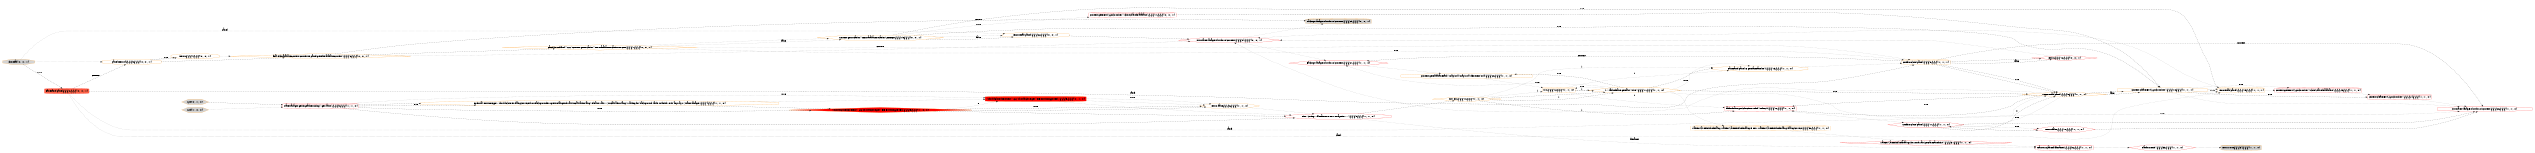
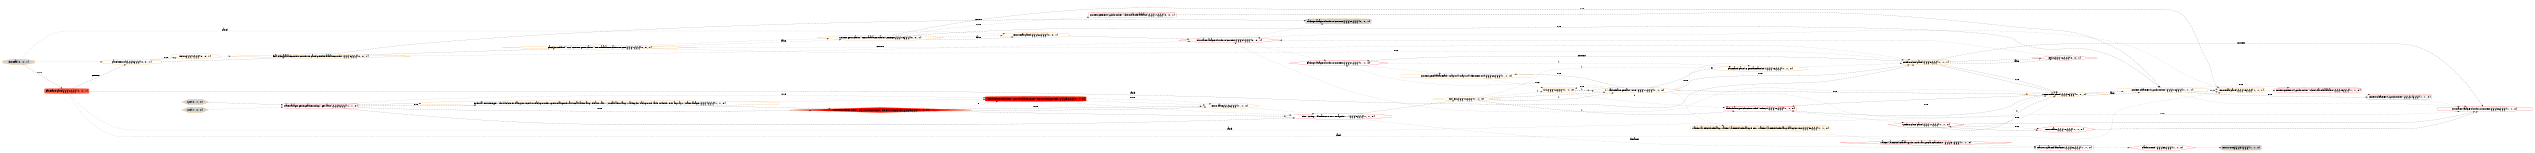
edge "i < tabbedPane.getTabs().size()@@@11@@@['1', '1', '0']" -> "confirmClose(panel)@@@8@@@['1', '1', '1']": added, label "true"
edge "i++@@@12@@@['1', '1', '0']" -> "BasePanel panel = getBasePanelAt(i)@@@13@@@['1', '1', '0']": now "BackupManager.shutdown(context)@@@27@@@['1', '1', '0']" -> "BasePanel panel = getBasePanelAt(i)@@@13@@@['1', '1', '0']"
